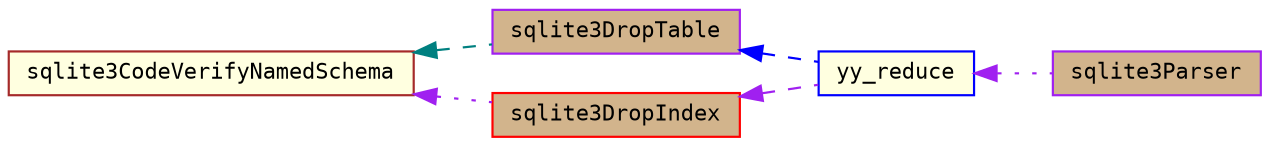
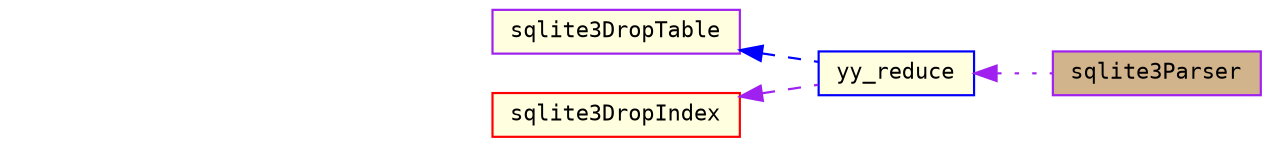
node "sqlite3DropTable": fillcolor tan -> lightyellow
node "sqlite3CodeVerifyNamedSchema": removed
node "sqlite3DropIndex": fillcolor tan -> lightyellow
